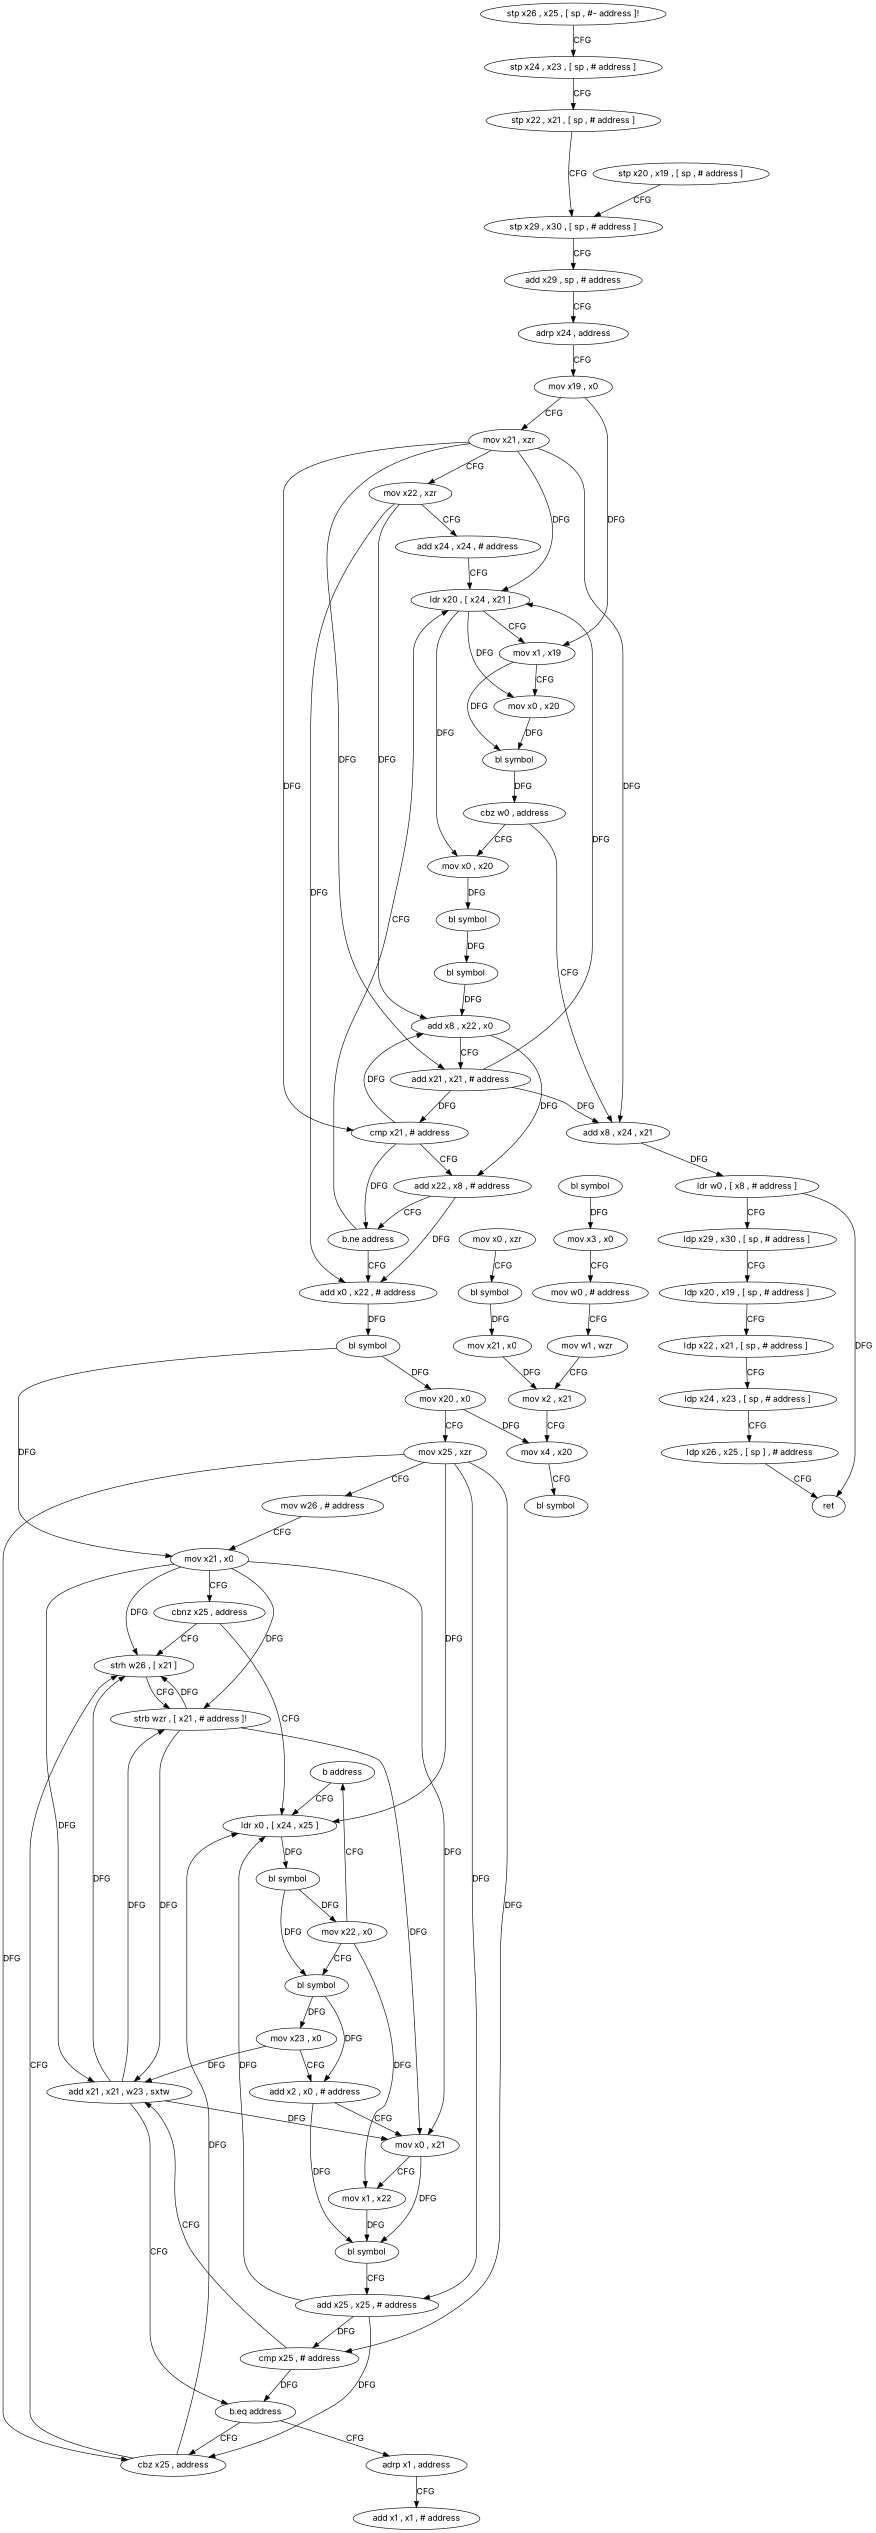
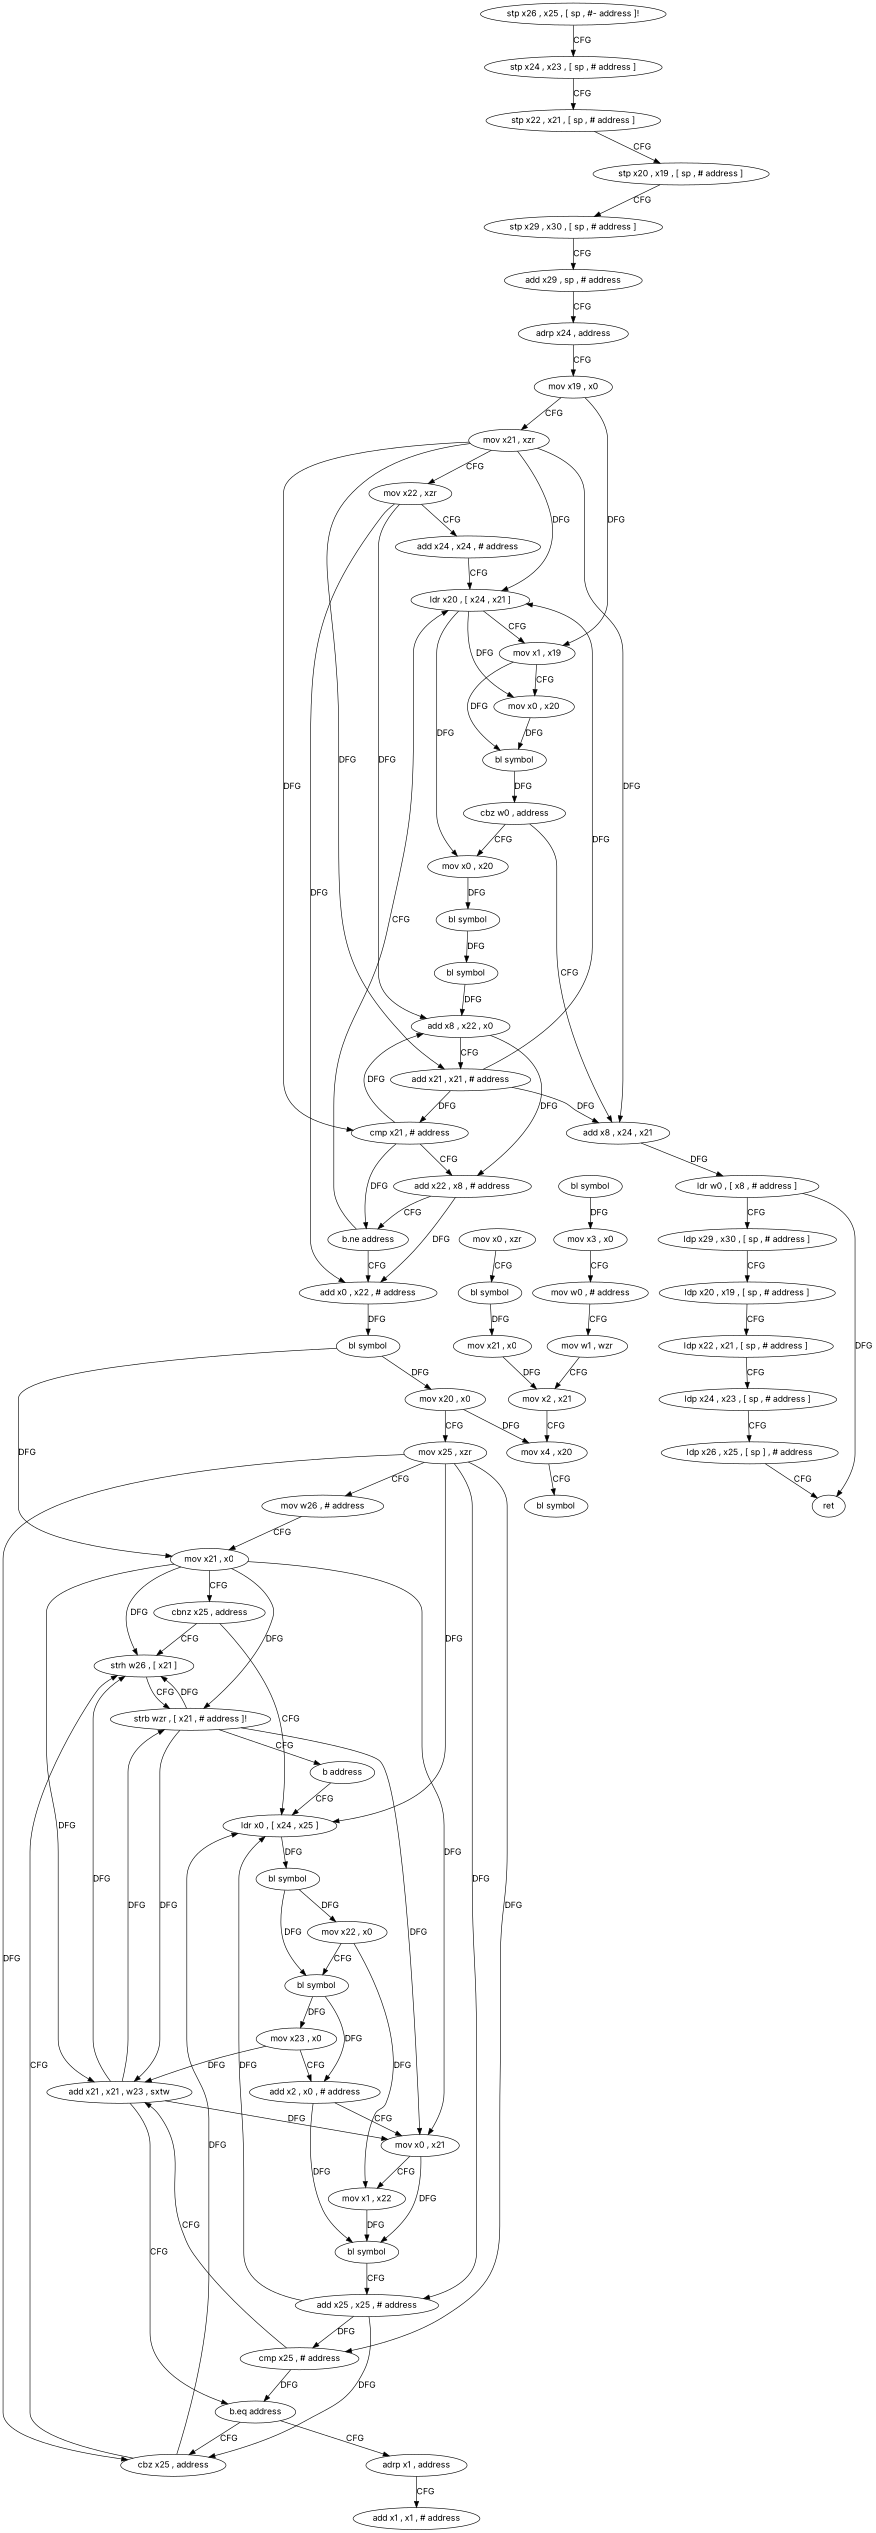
edge "stp x22 , x21 , [ sp , # address ]" -> "stp x29 , x30 , [ sp , # address ]": now "stp x22 , x21 , [ sp , # address ]" -> "stp x20 , x19 , [ sp , # address ]"
edge "mov x22 , x0" -> "b address": now "strb wzr , [ x21 , # address ]!" -> "b address"
